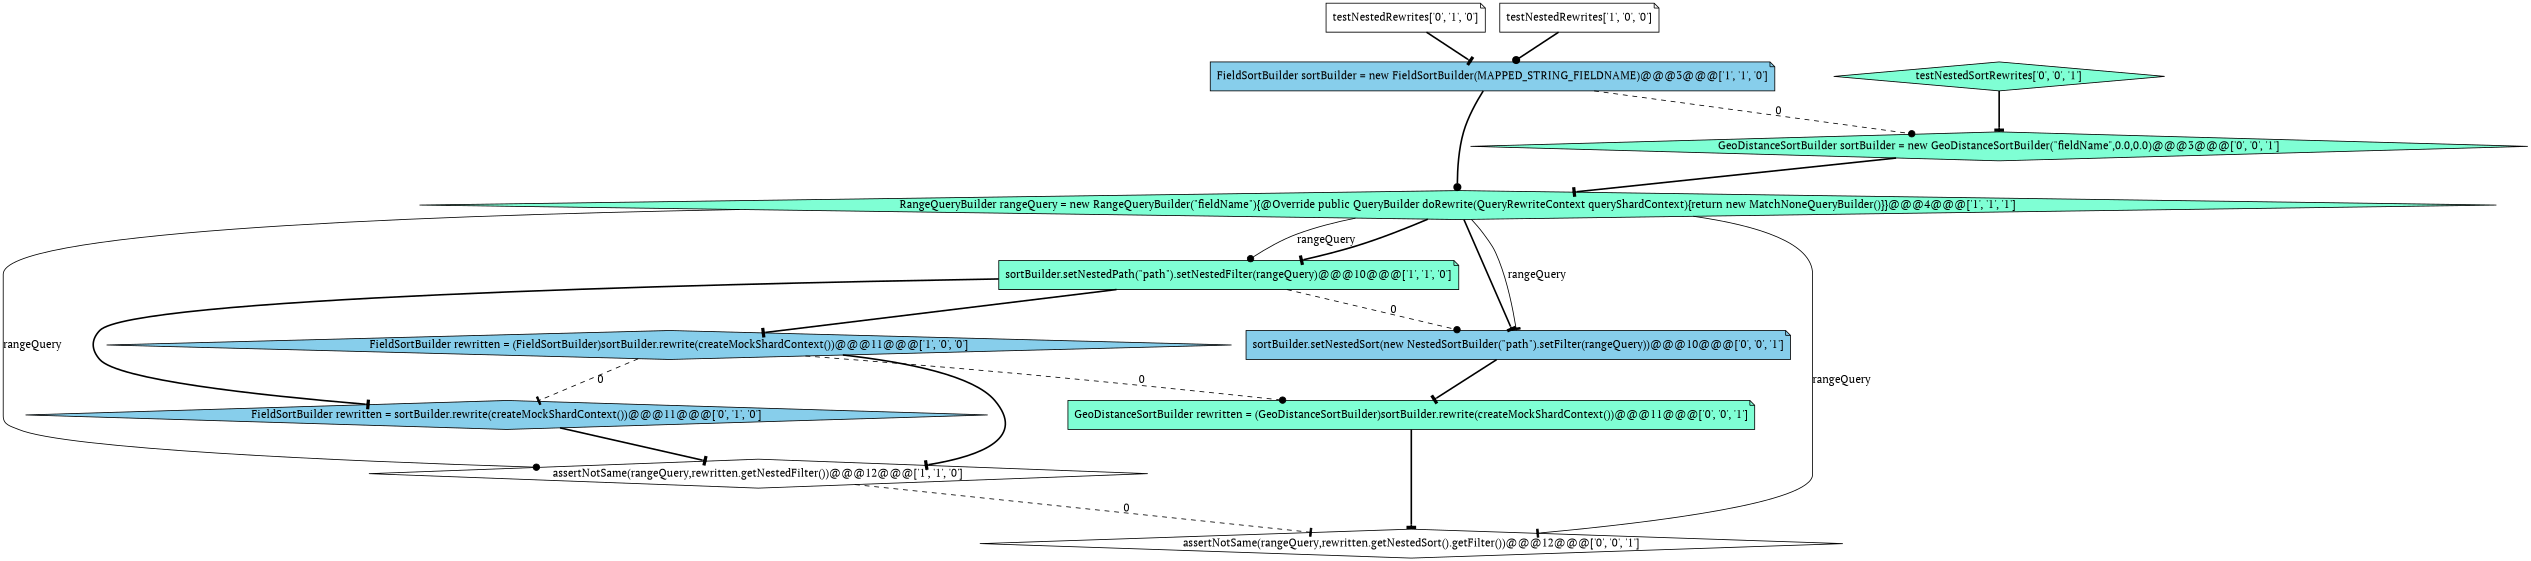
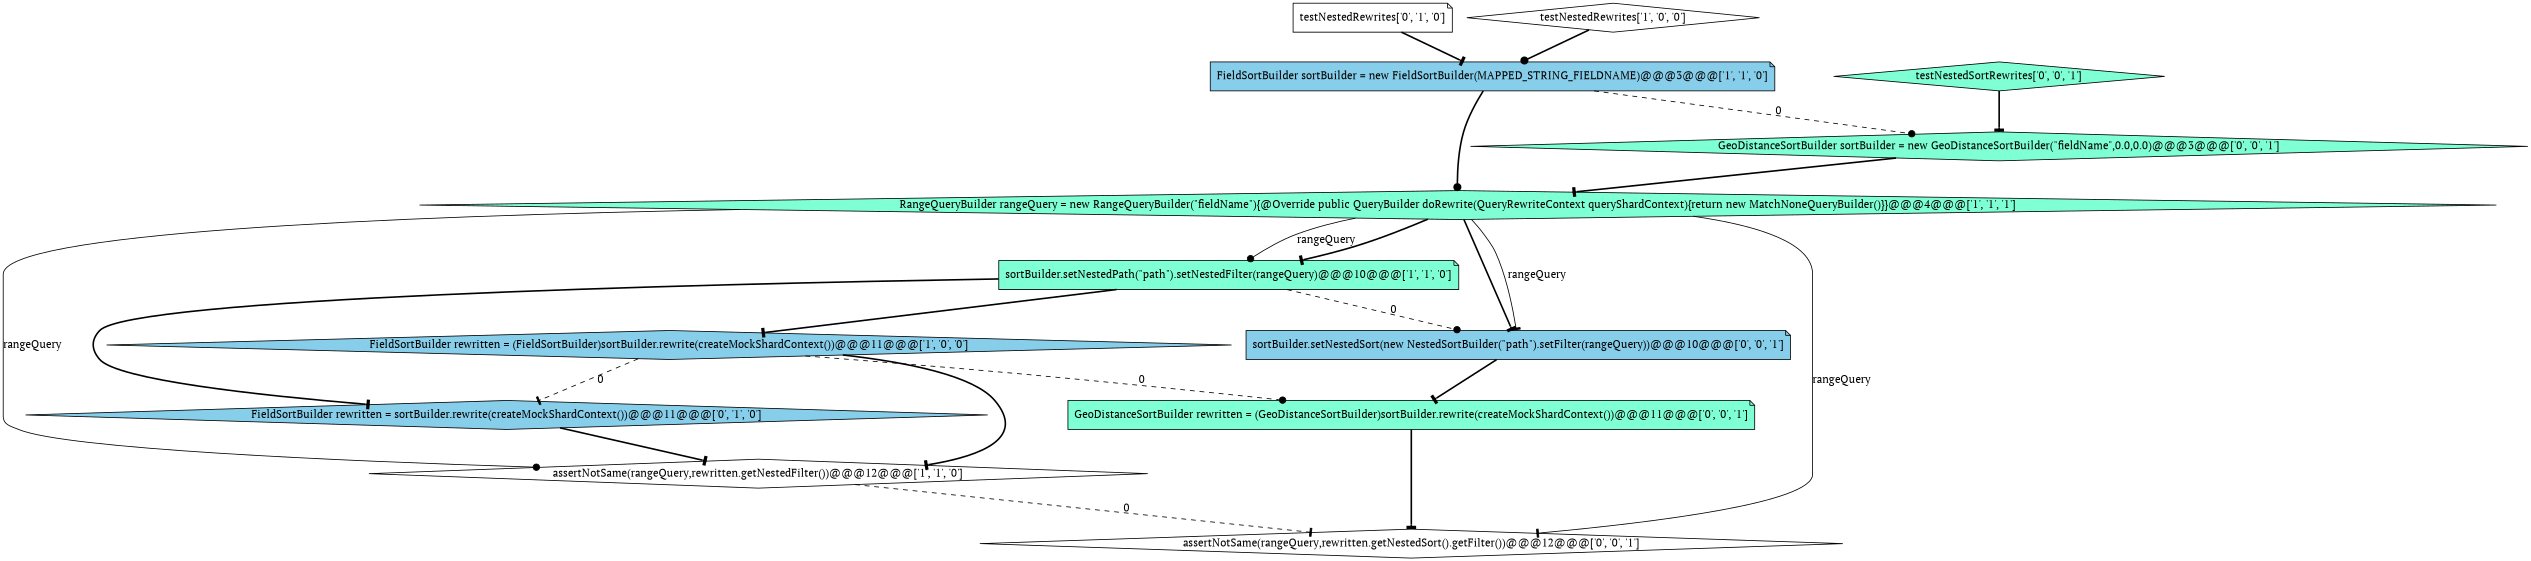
node "testNestedRewrites['1', '0', '0']": shape note -> diamond
